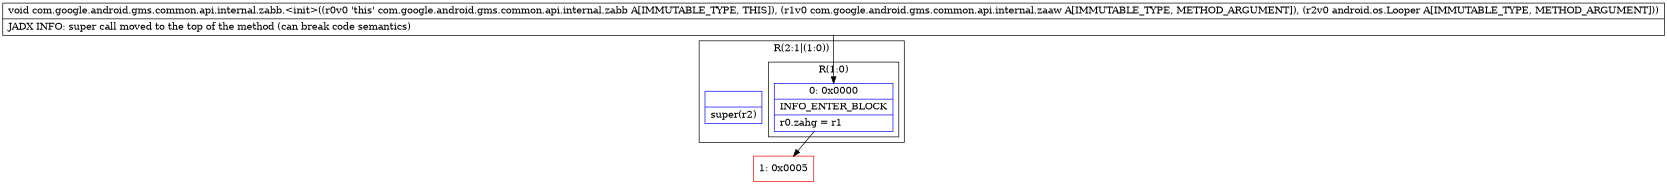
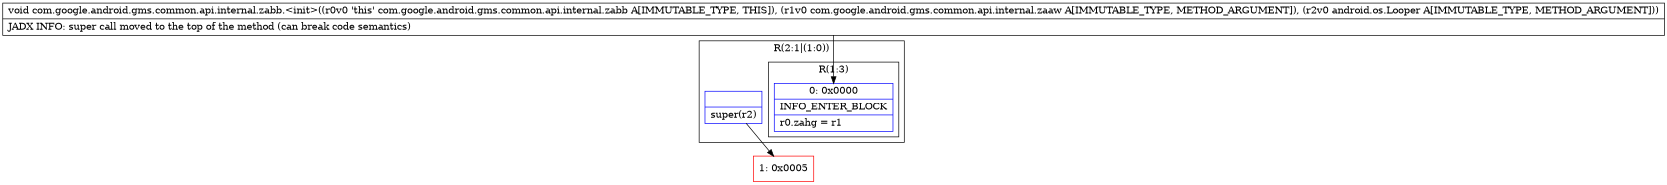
cluster "R(1:0)": label "R(1:0)" -> "R(1:3)"
edge "0: 0x0000" -> "1: 0x0005": now "super(r2)" -> "1: 0x0005"
